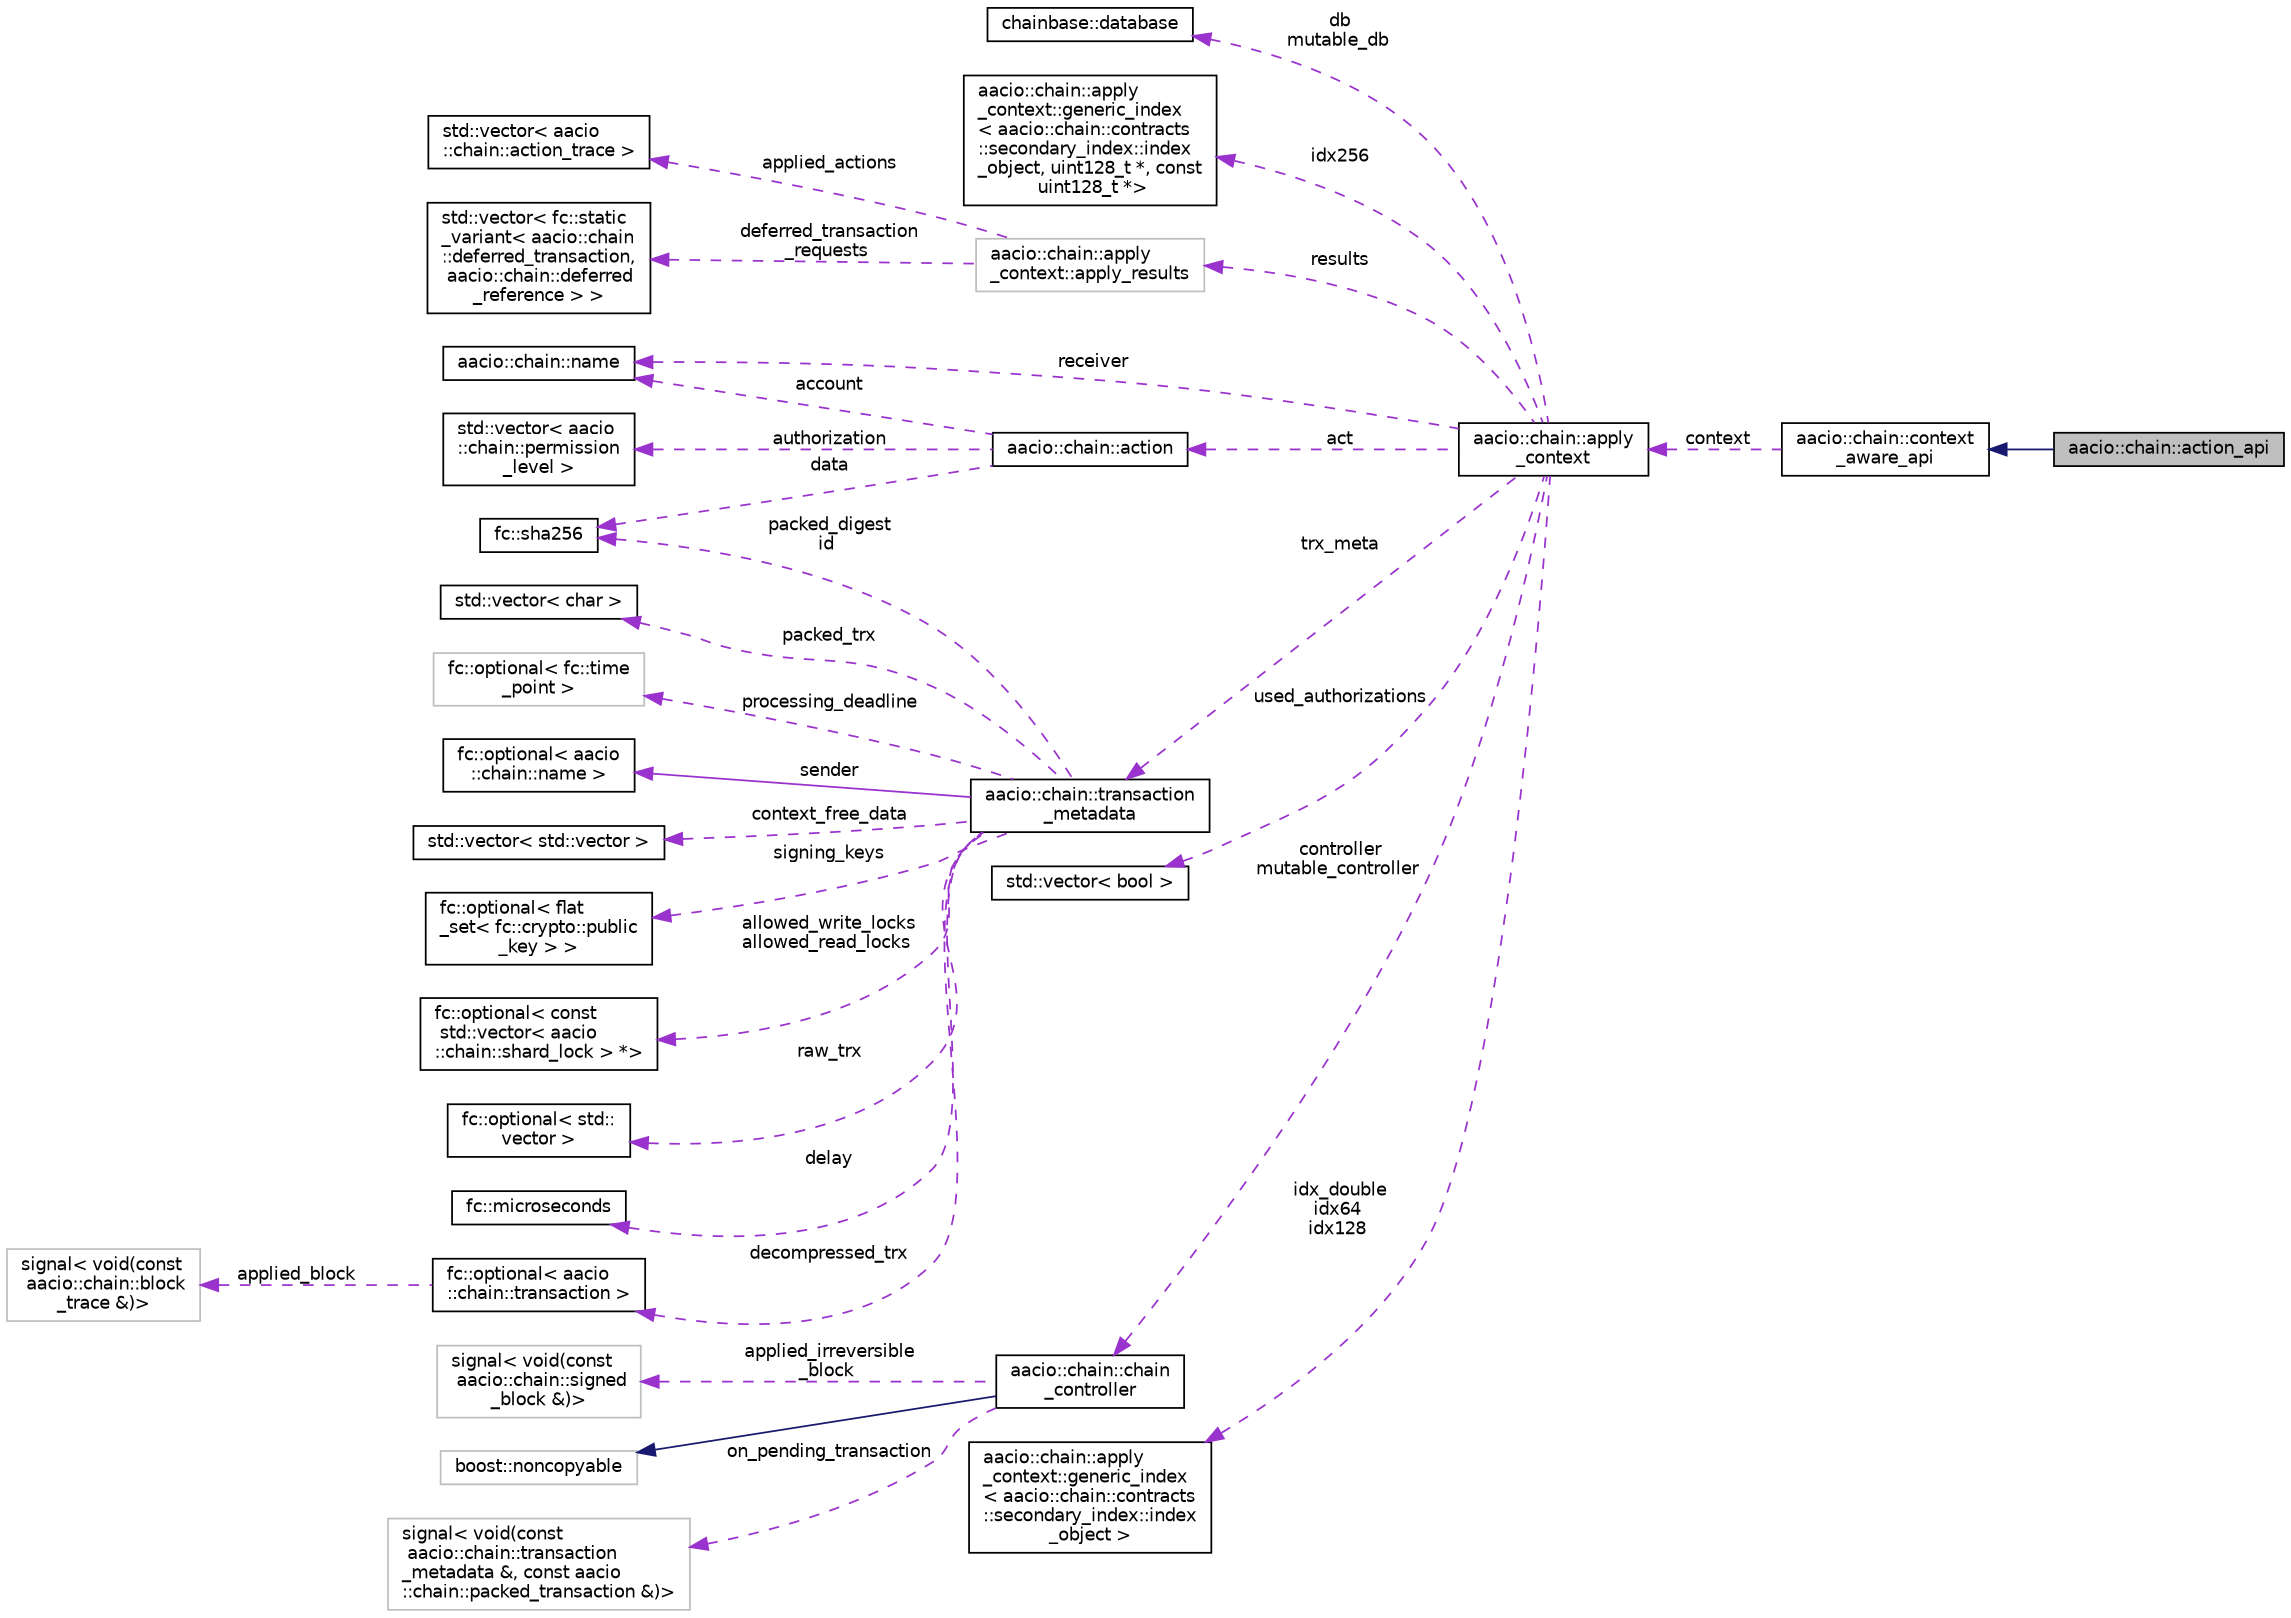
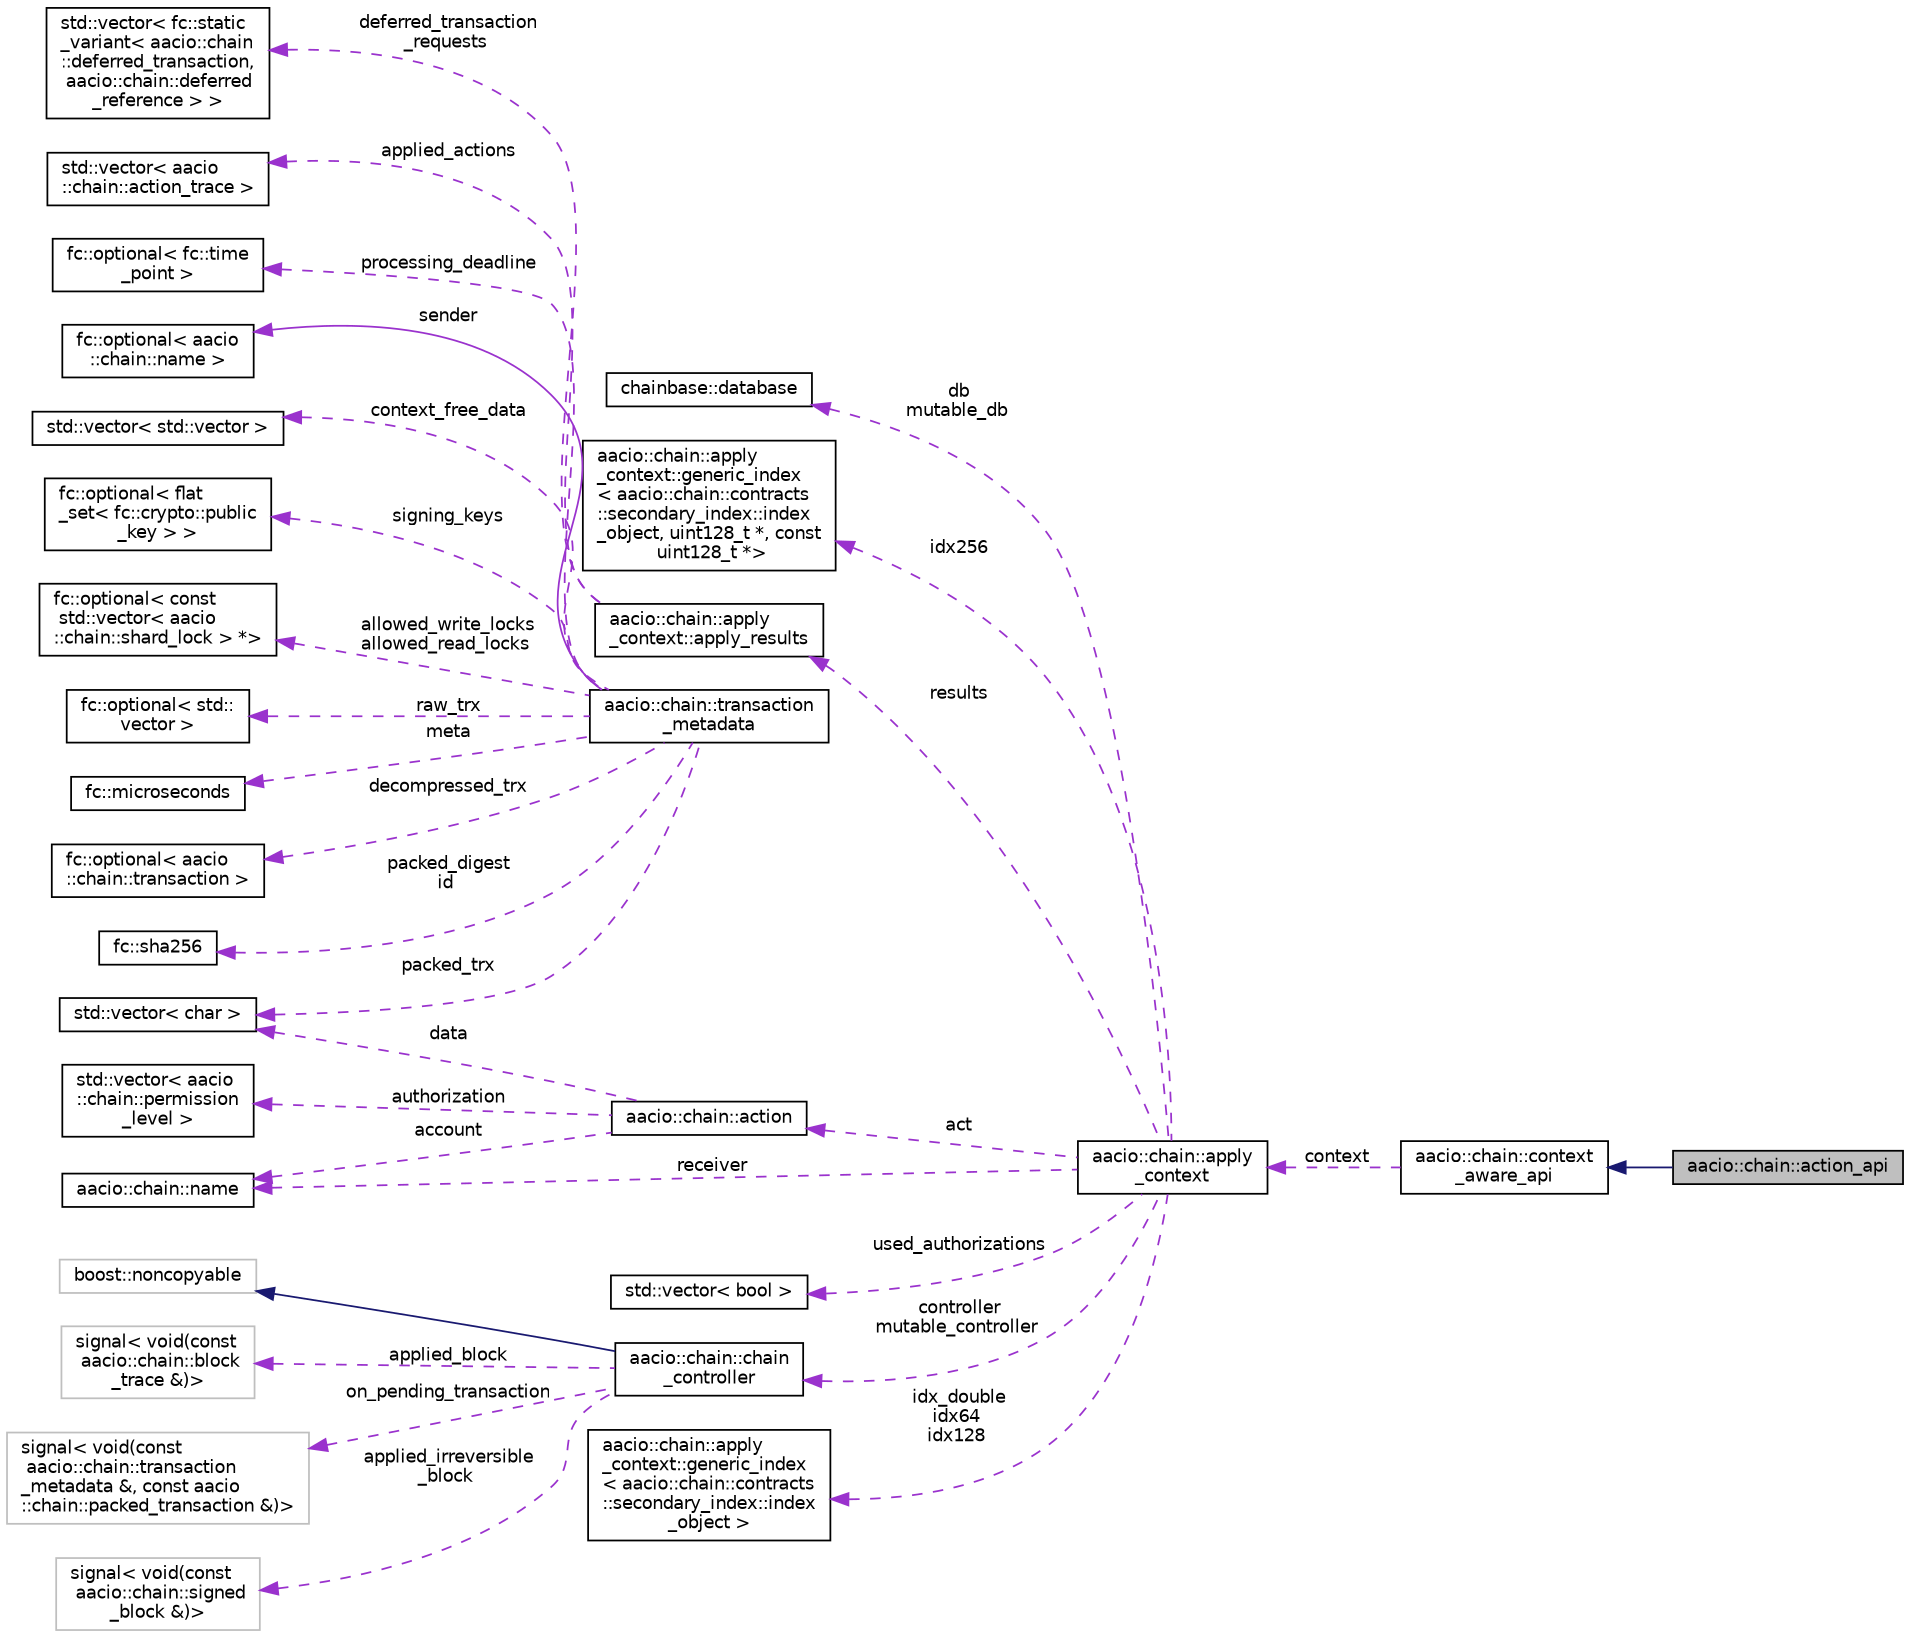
node "aacio::chain::apply _context::apply_results": color grey75 -> black
edge "aacio::chain::action" -> "fc::sha256": now "aacio::chain::action" -> "std::vector< char >"
edge "aacio::chain::apply _context" -> "aacio::chain::transaction _metadata": removed, label "trx_meta"
node "fc::optional< fc::time _point >": color grey75 -> black
edge "aacio::chain::transaction _metadata" -> "fc::microseconds": label " delay" -> " meta"
edge "fc::optional< aacio ::chain::transaction >" -> "signal< void(const aacio::chain::block _trace &)>": now "aacio::chain::chain _controller" -> "signal< void(const aacio::chain::block _trace &)>"
